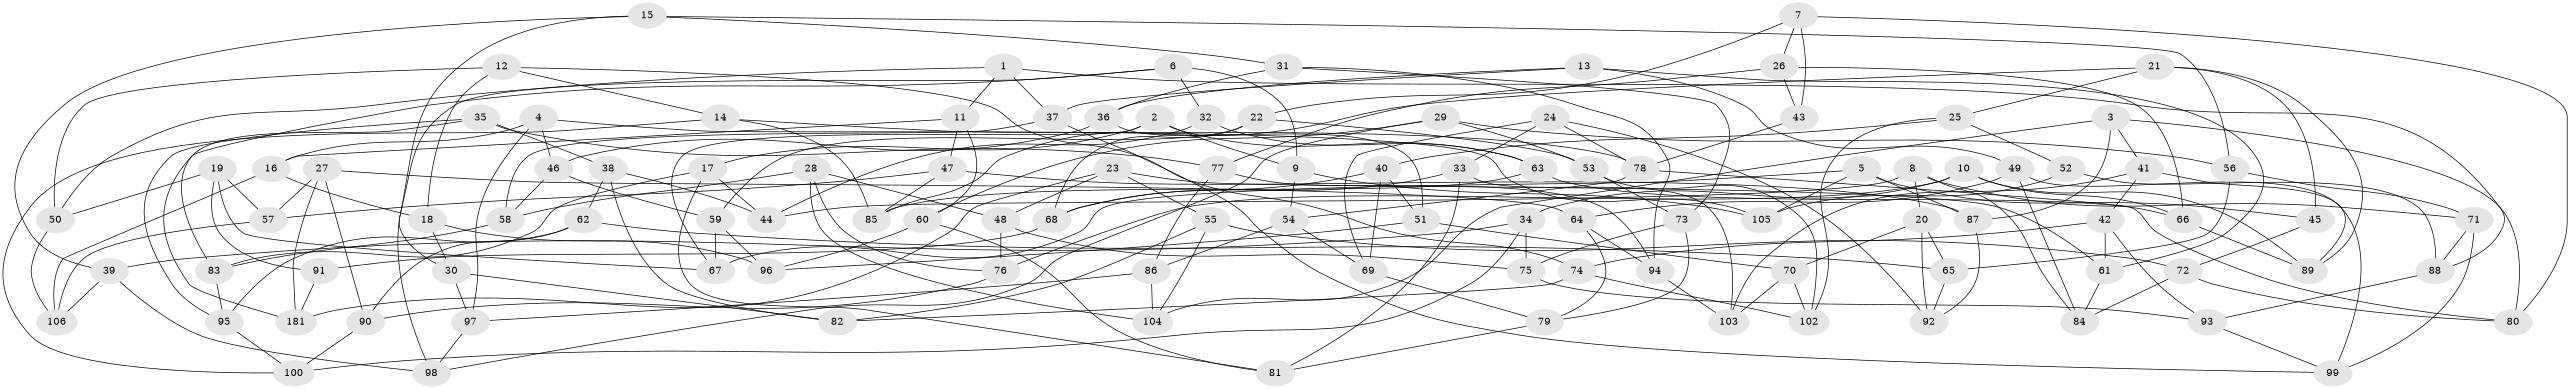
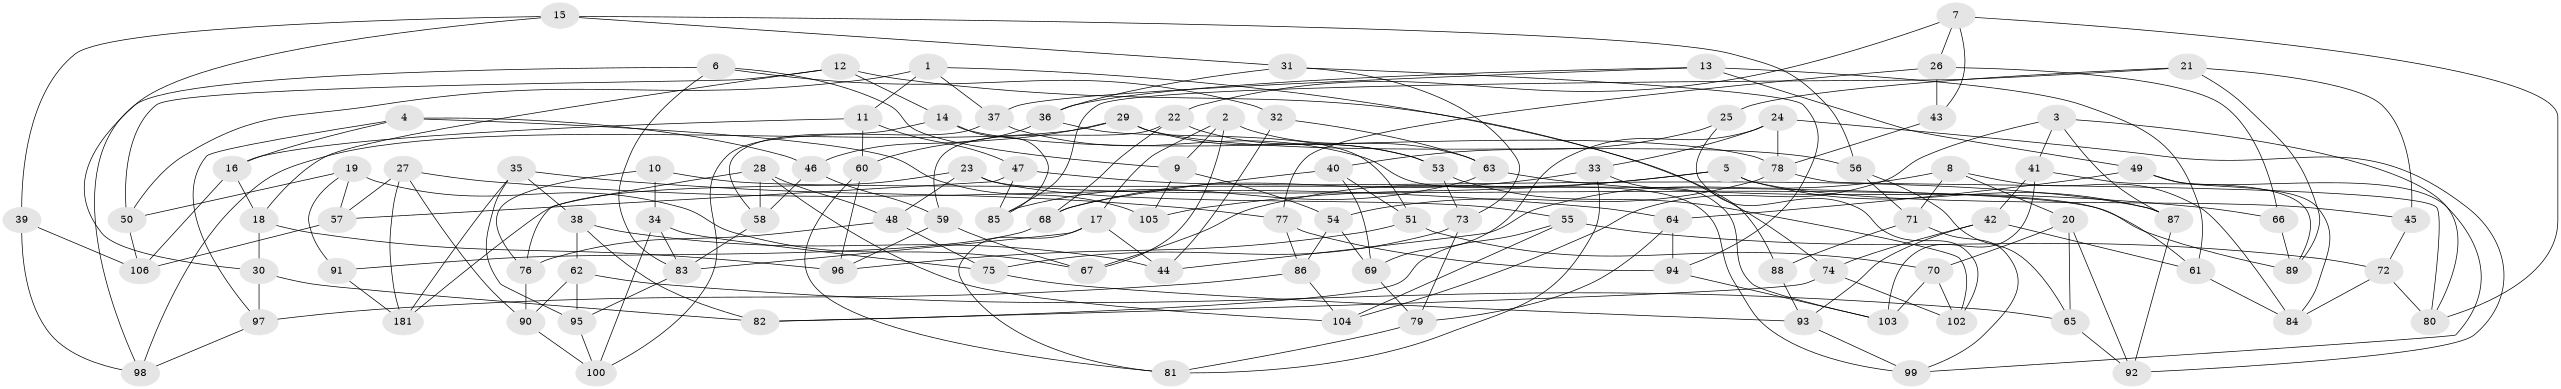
node "52": removed
edge "10" -- "66": removed
edge "34" -- "39": now "34" -- "83"
